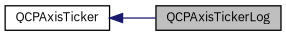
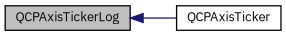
edge "QCPAxisTickerLog" -> "QCPAxisTicker": reversed
